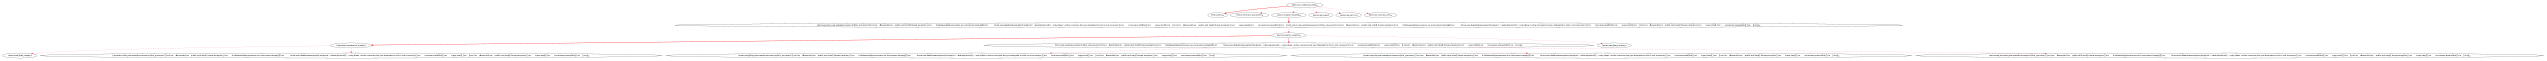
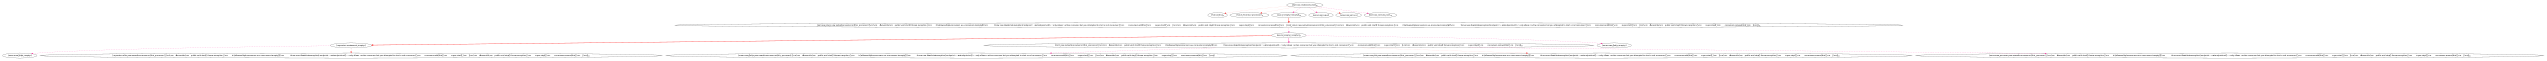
edge "(METHOD,createConsumer)" -> "(PARAM,this)": style bold -> dotted
